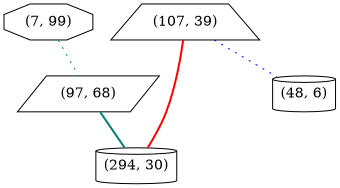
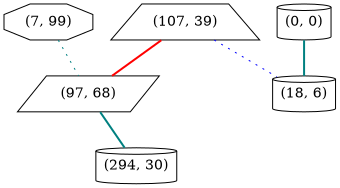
node "(0, 0)": added
node "(48, 6)": label "(48, 6)" -> "(18, 6)"
edge "(107, 39)" -- "(294, 30)": now "(107, 39)" -- "(97, 68)"
